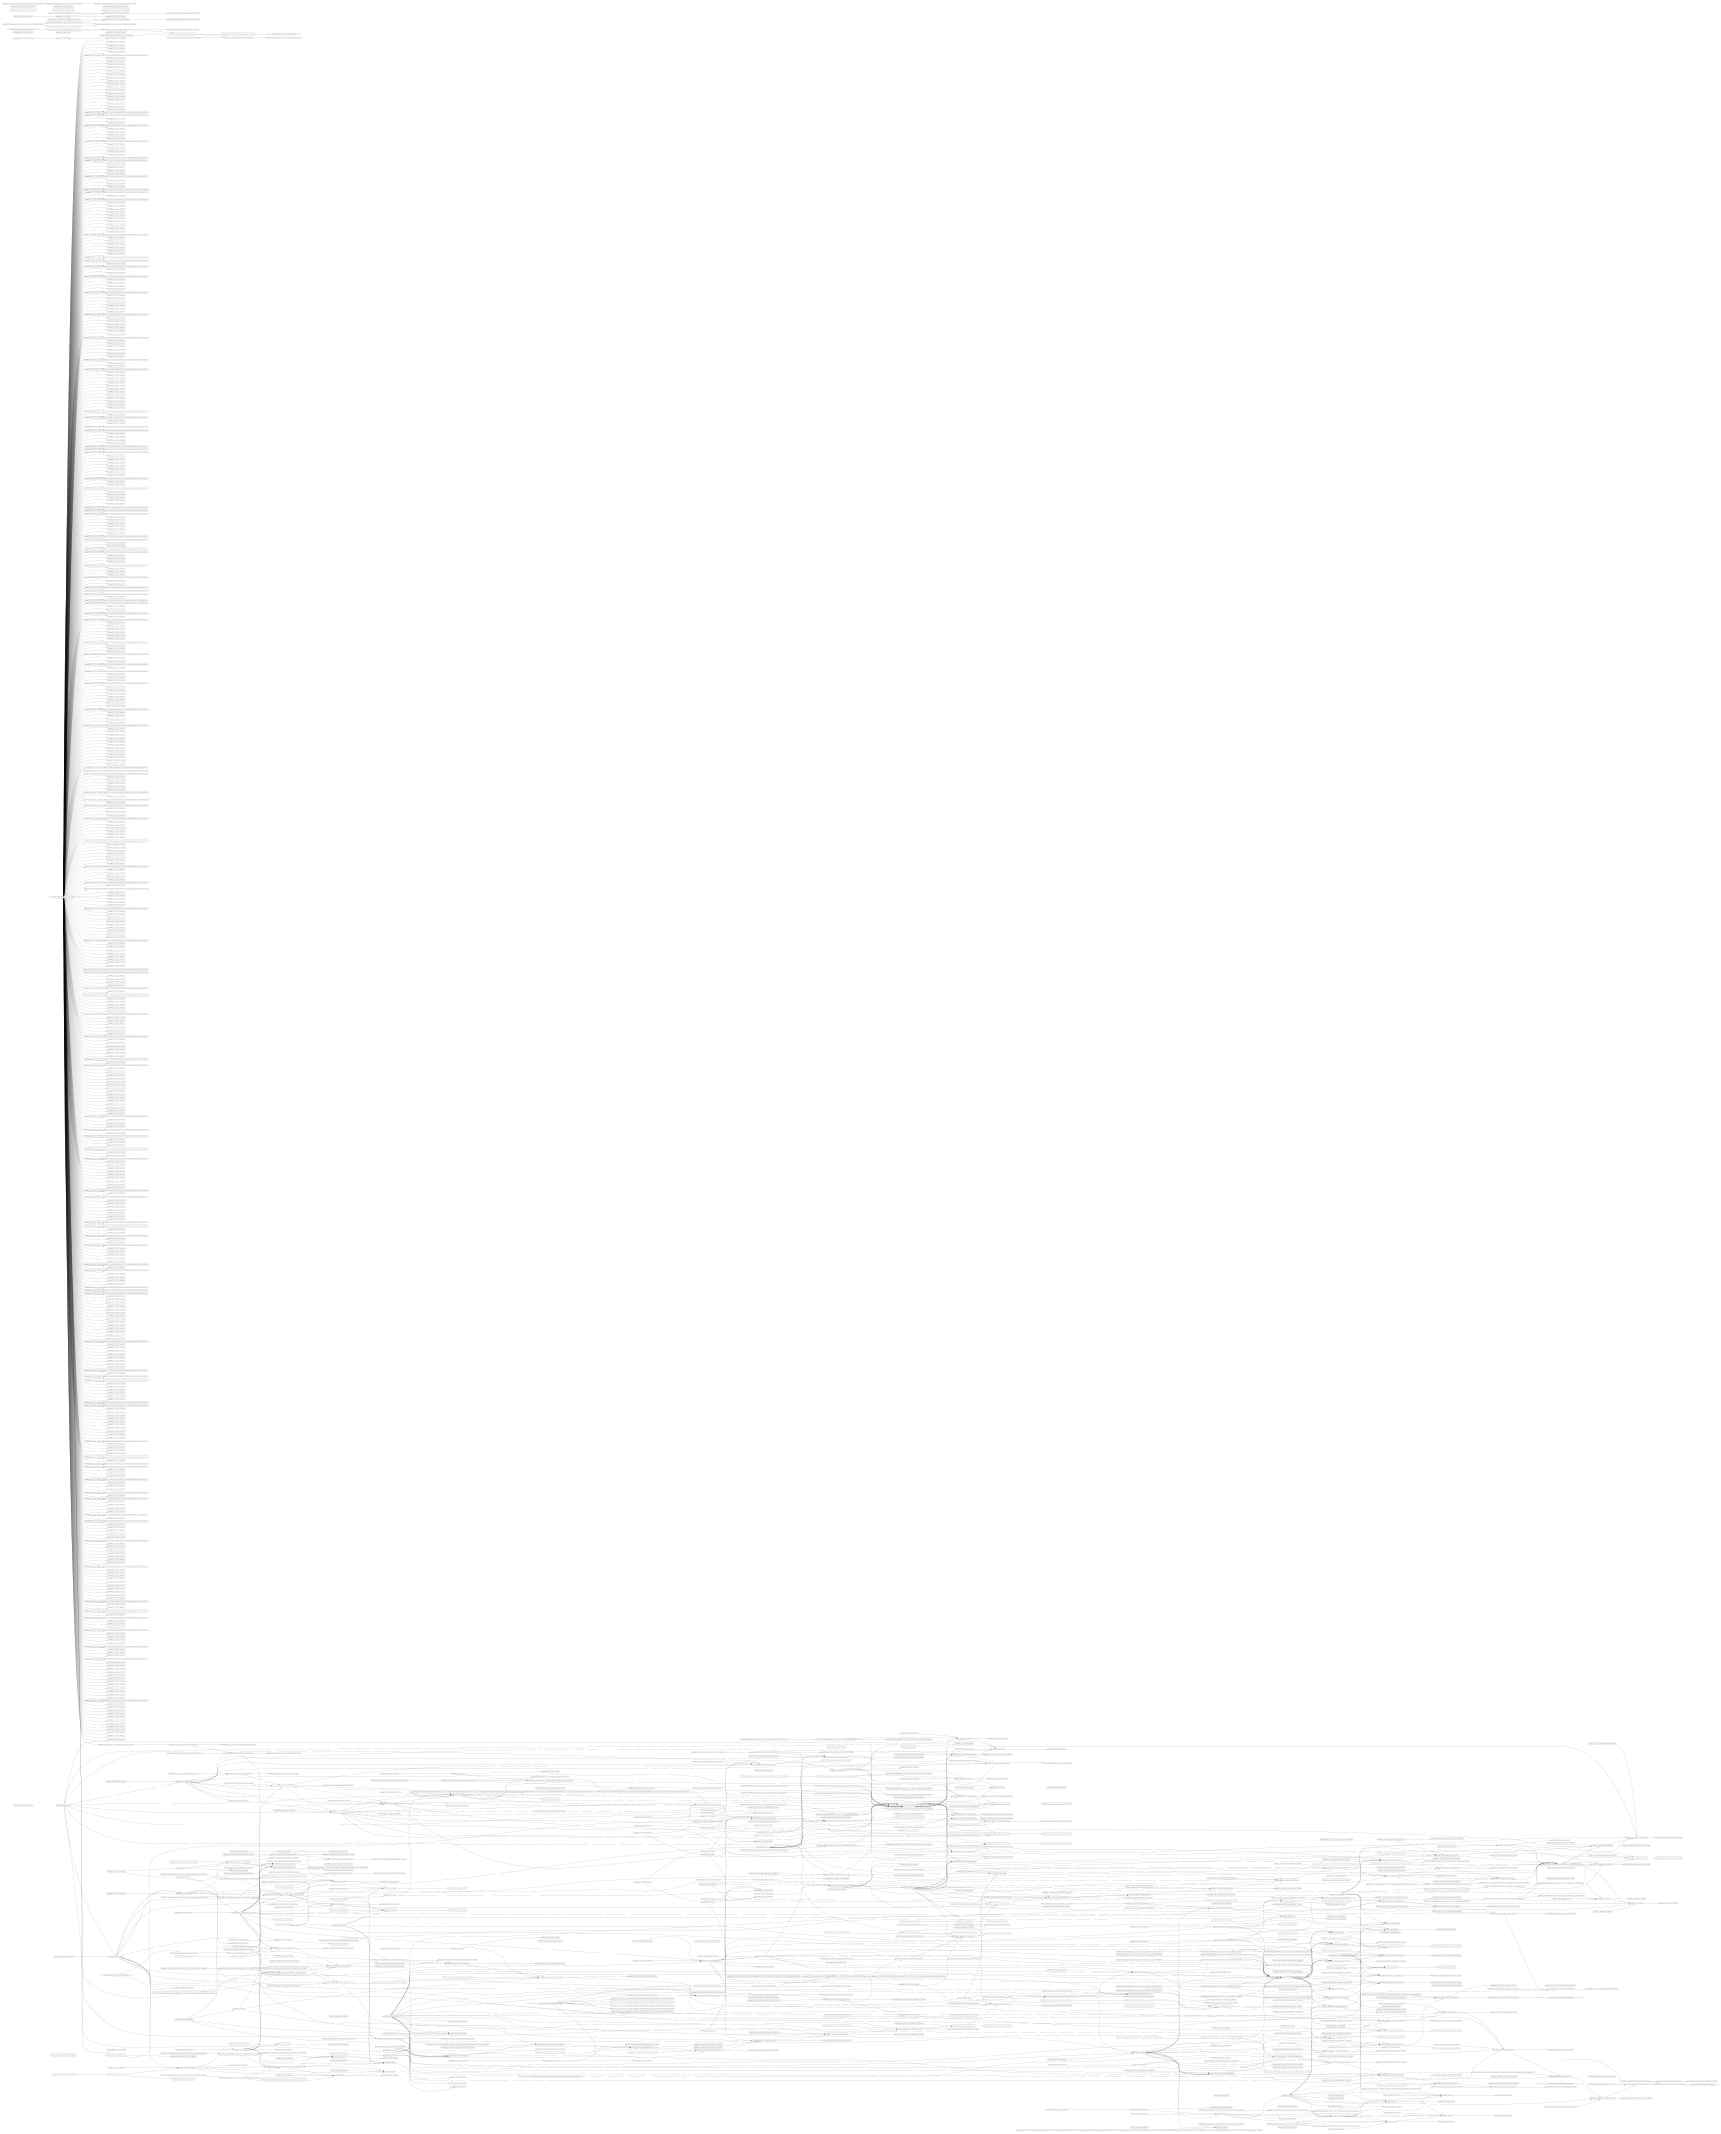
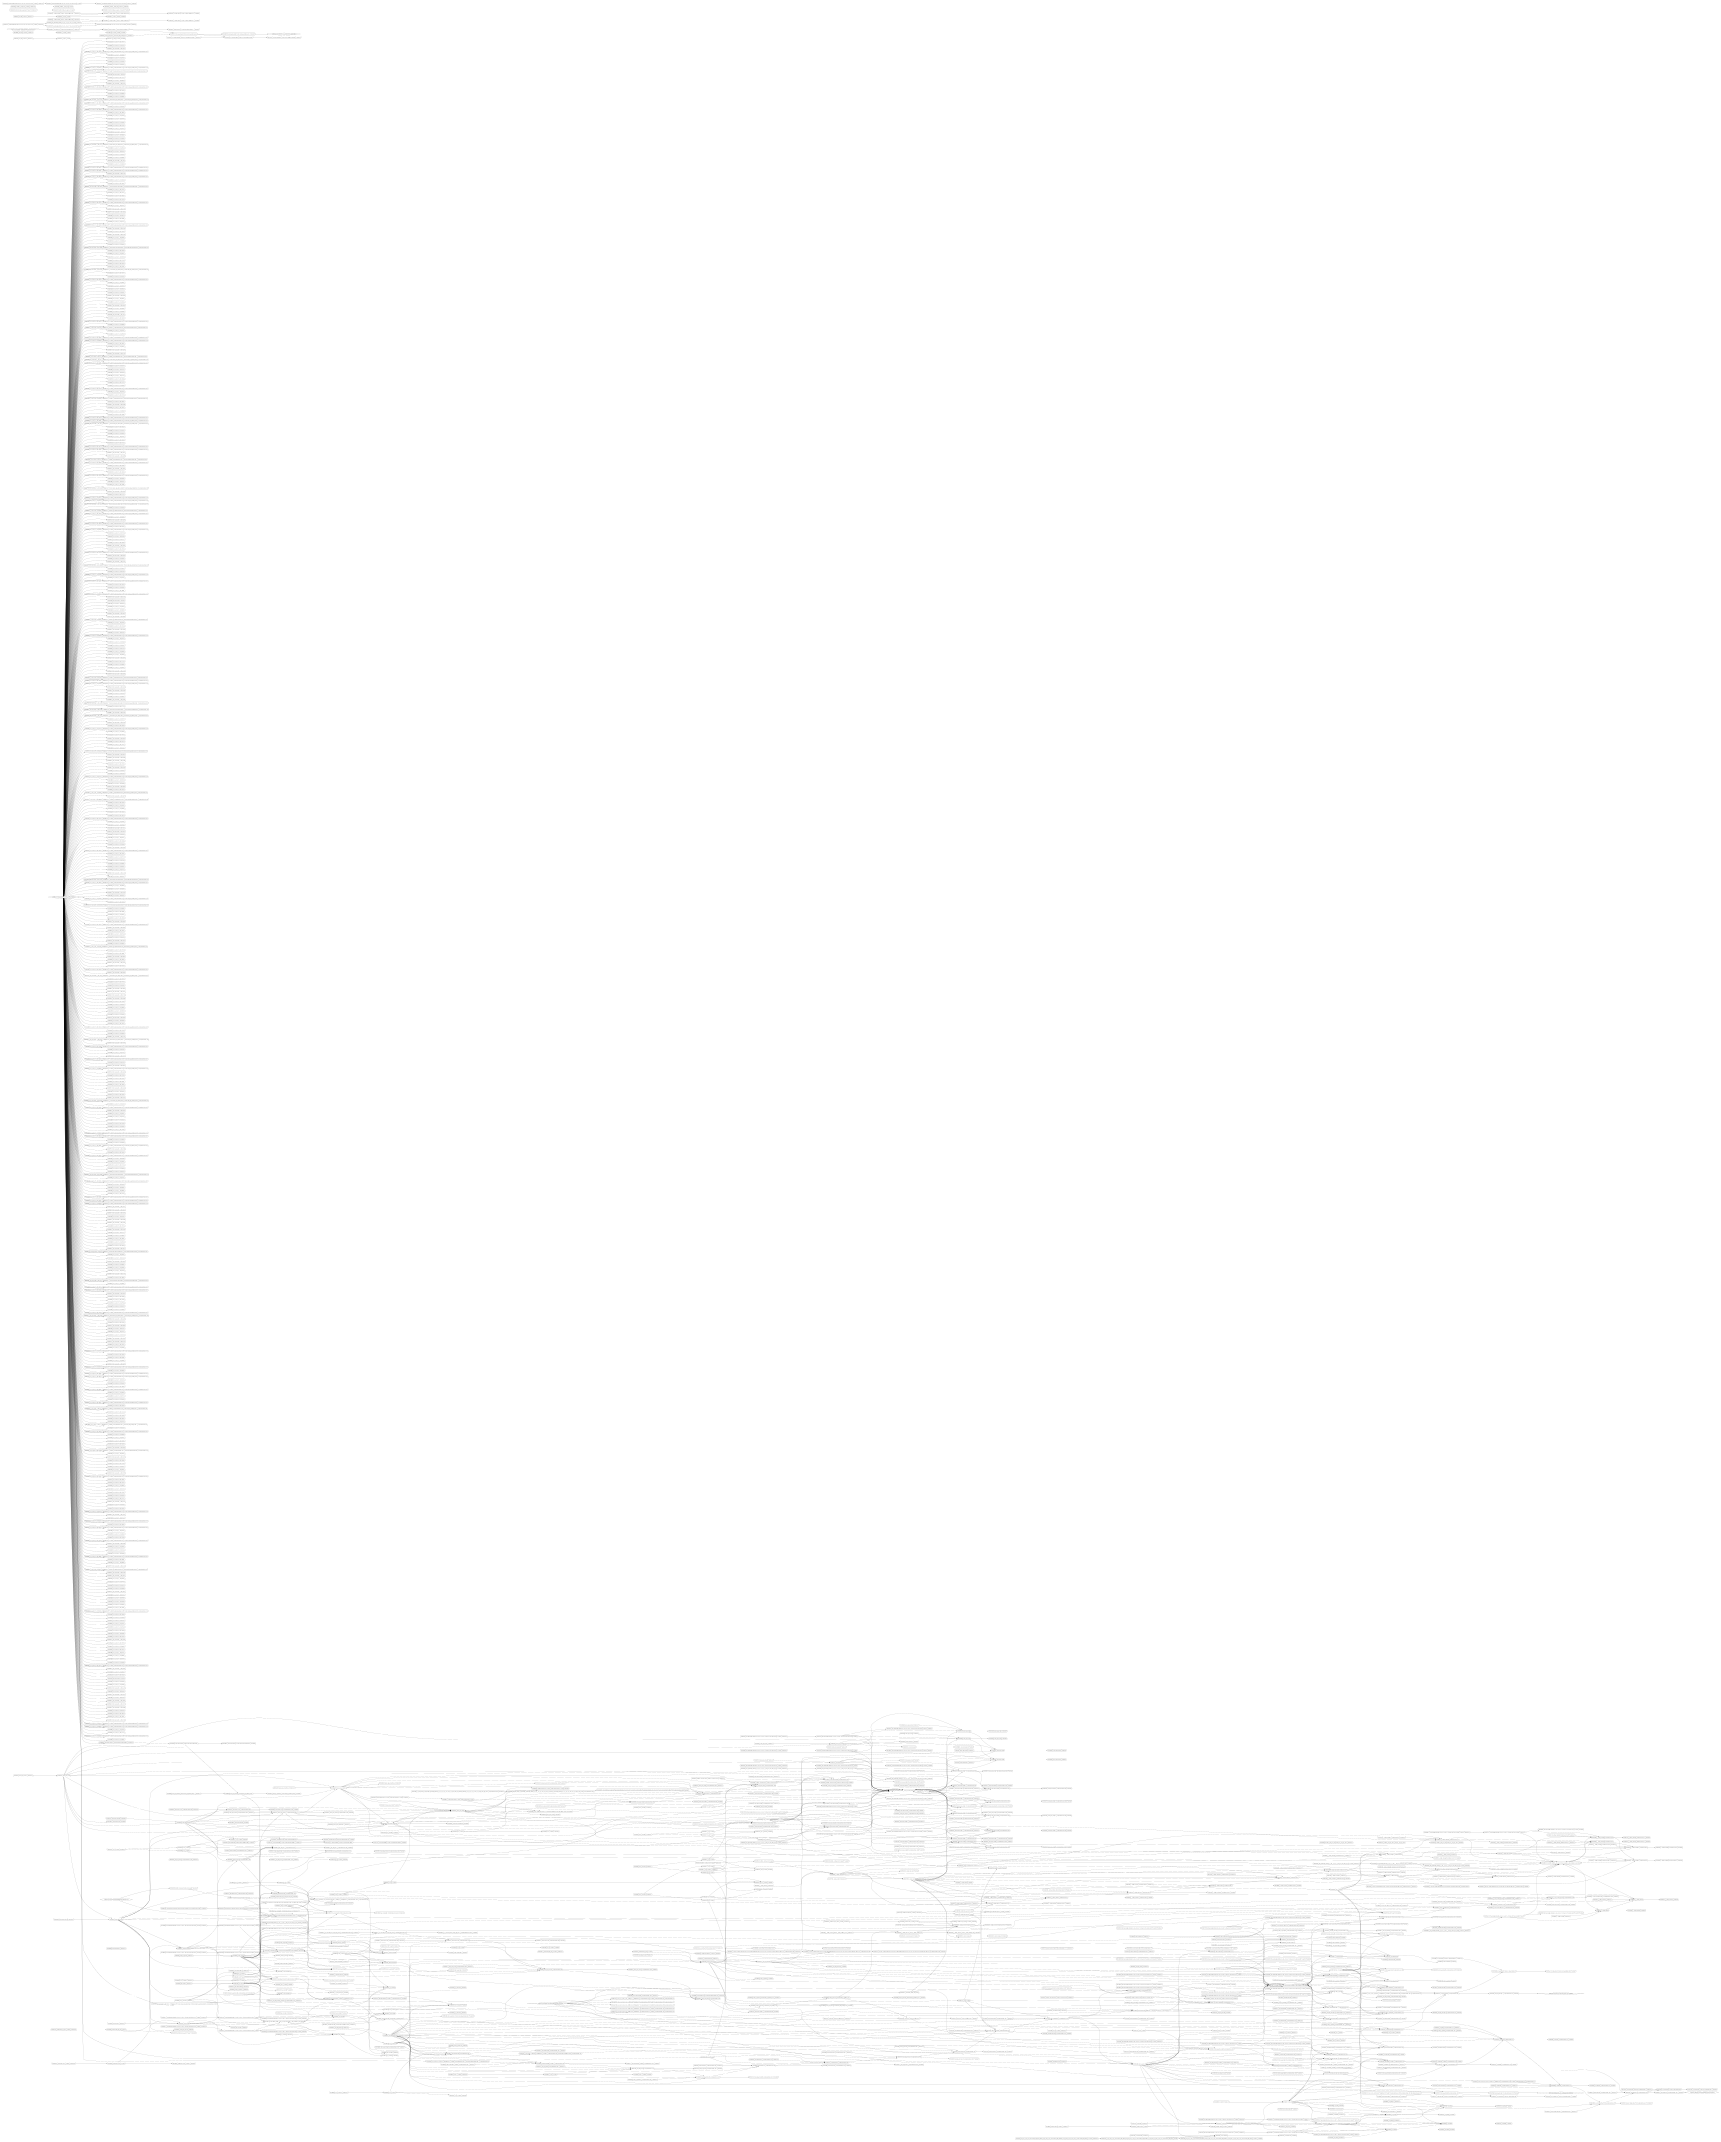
node "CE0x503af30": removed
